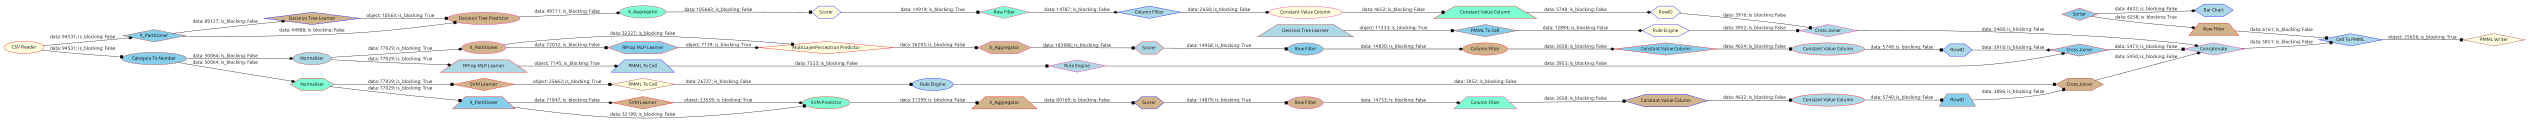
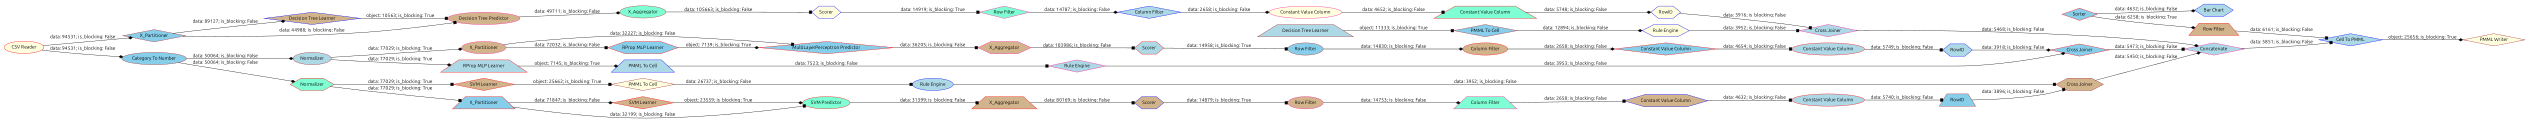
edge "Cell To PMML" -> "PMML Writer": arrowhead box -> diamond
node "MultiLayerPerceptron Predictor": fillcolor lightyellow -> skyblue
edge "CSV Reader" -> "Category To Number": arrowhead box -> diamond
